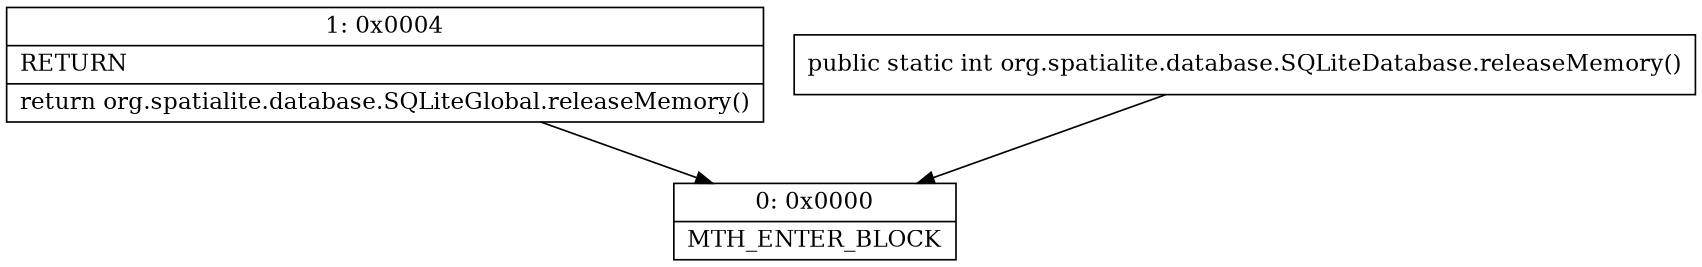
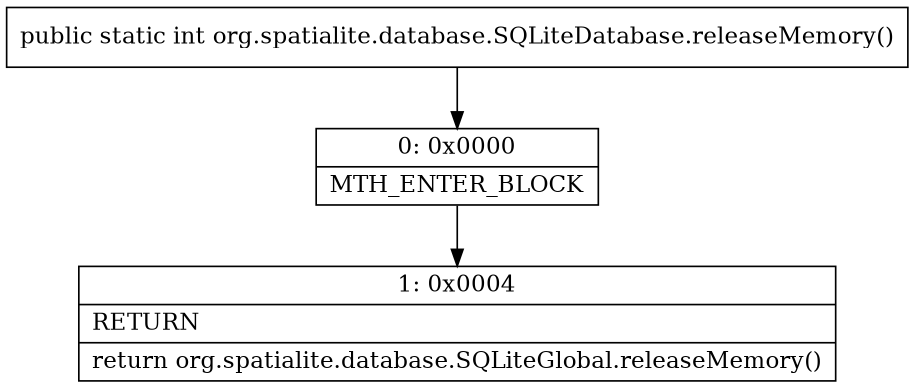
edge "1: 0x0004" -> "0: 0x0000": reversed
